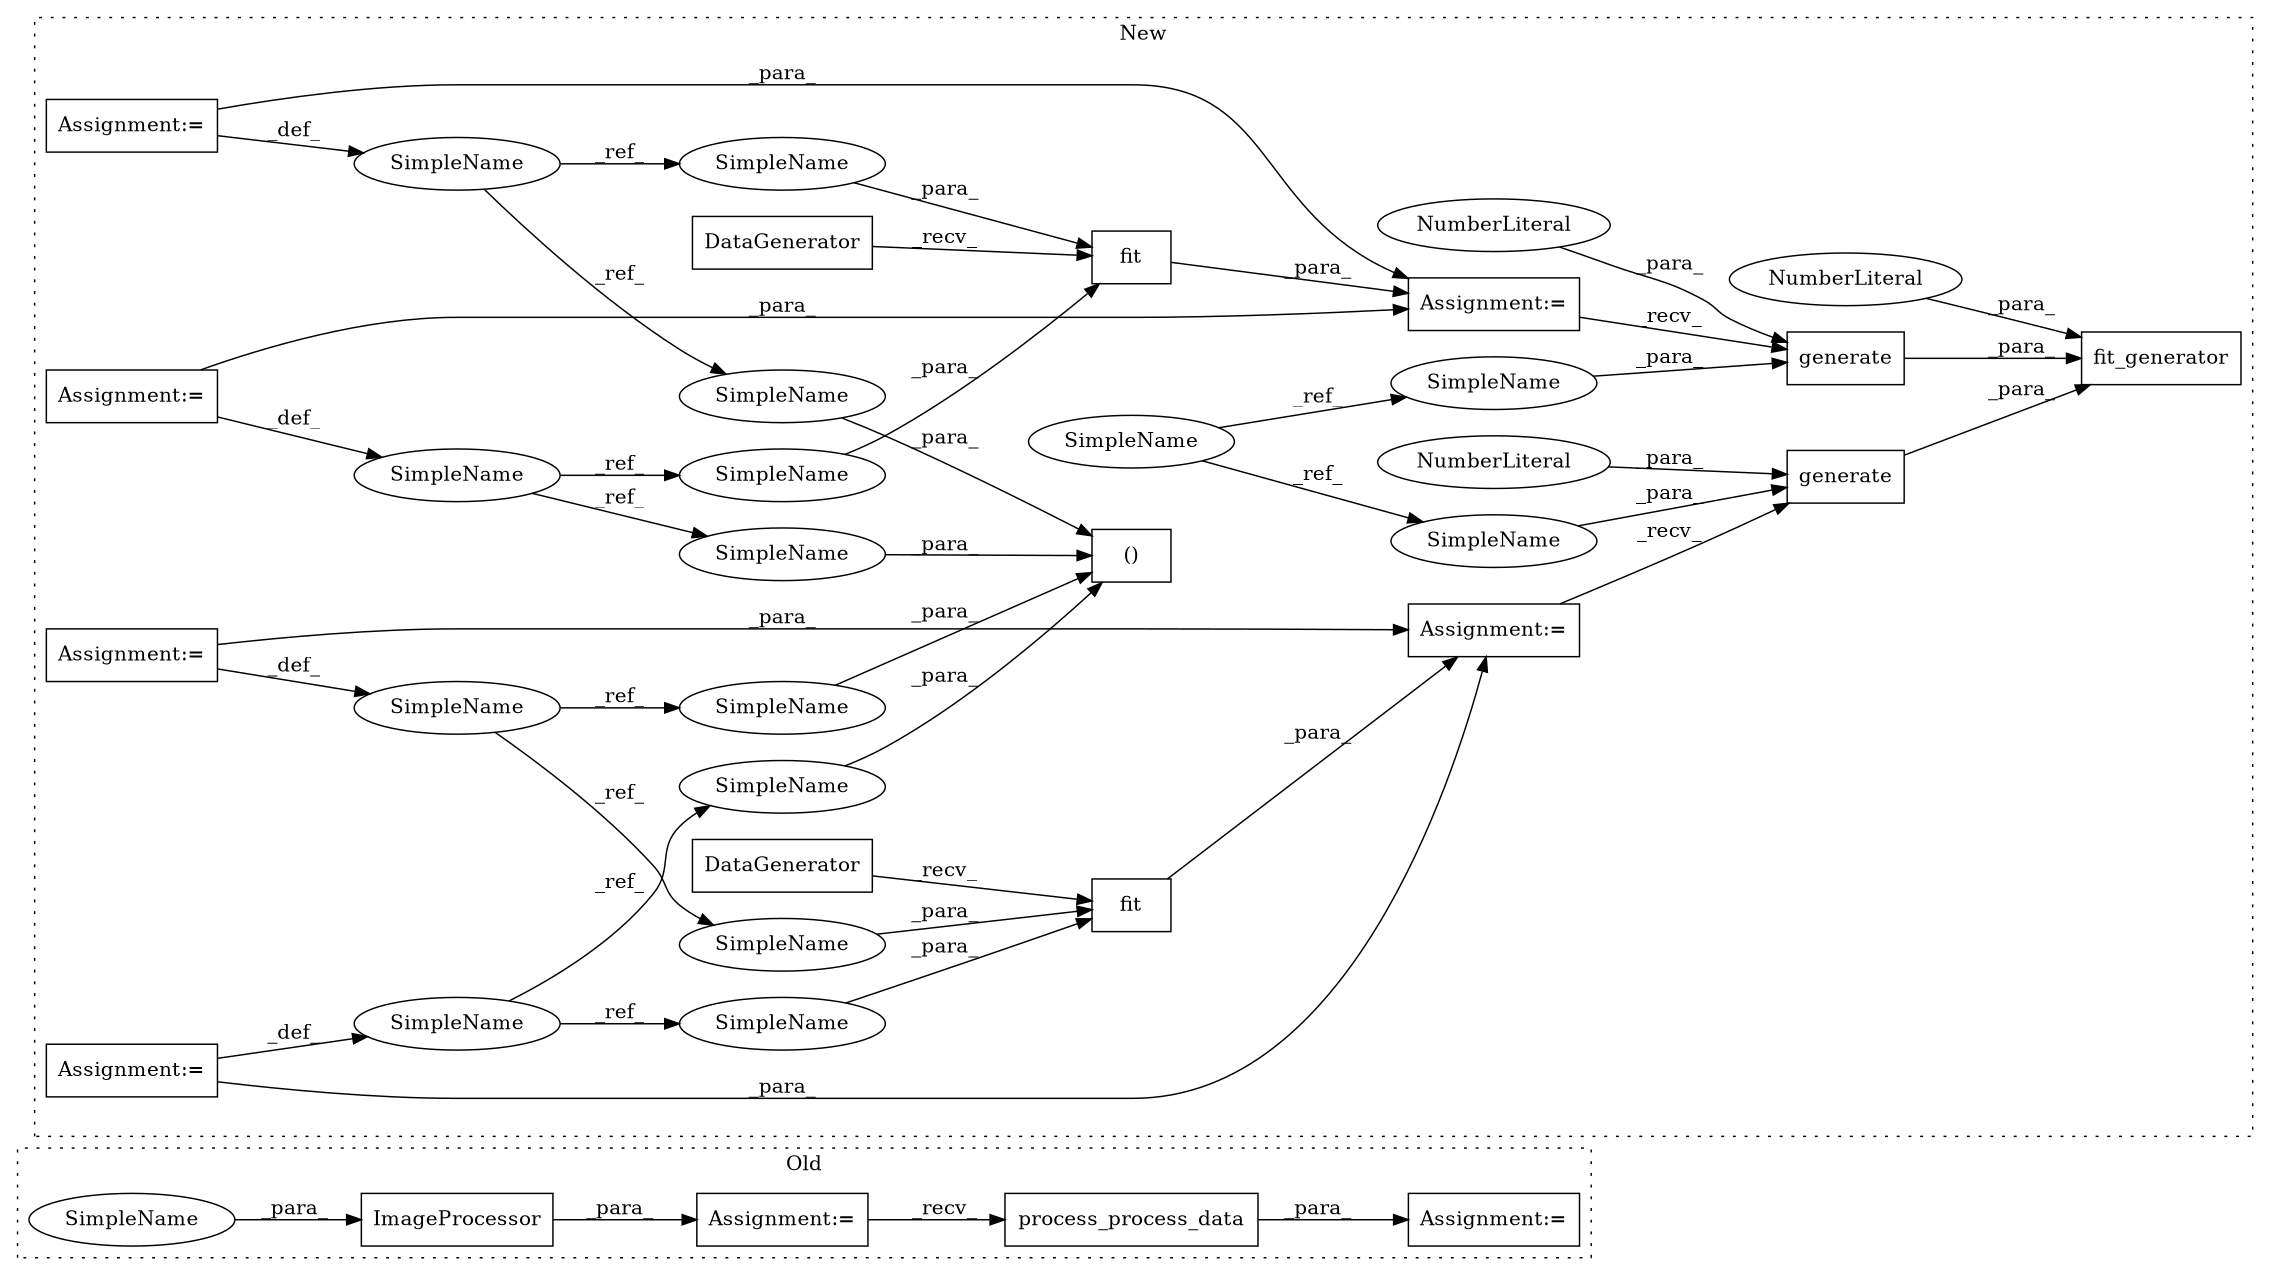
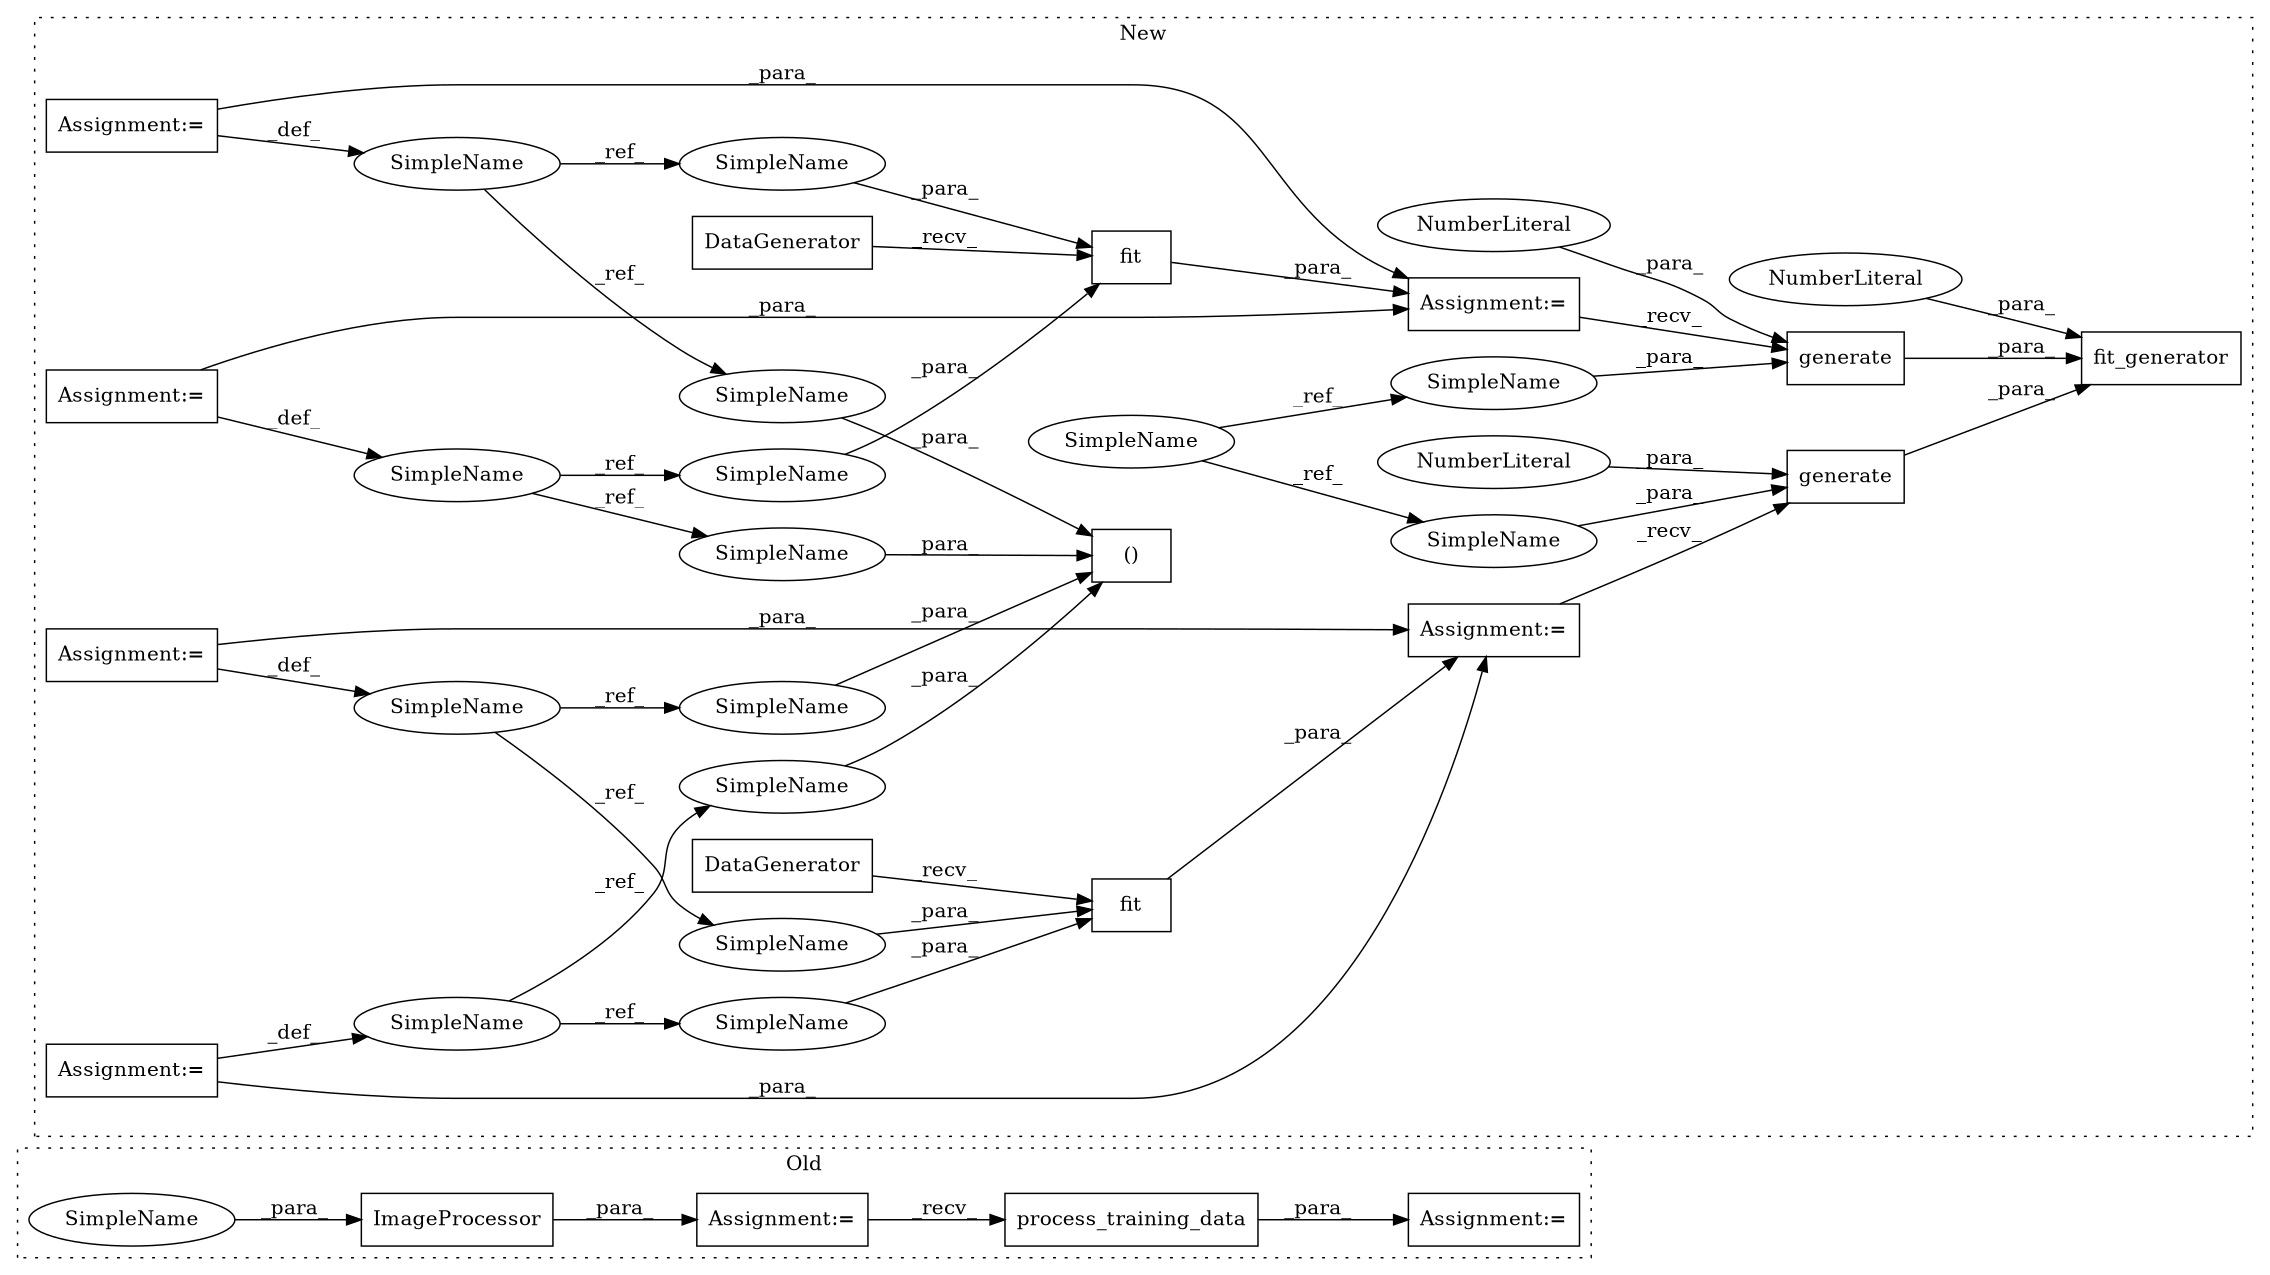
node "process_process_data": label "process_process_data" -> "process_training_data"
